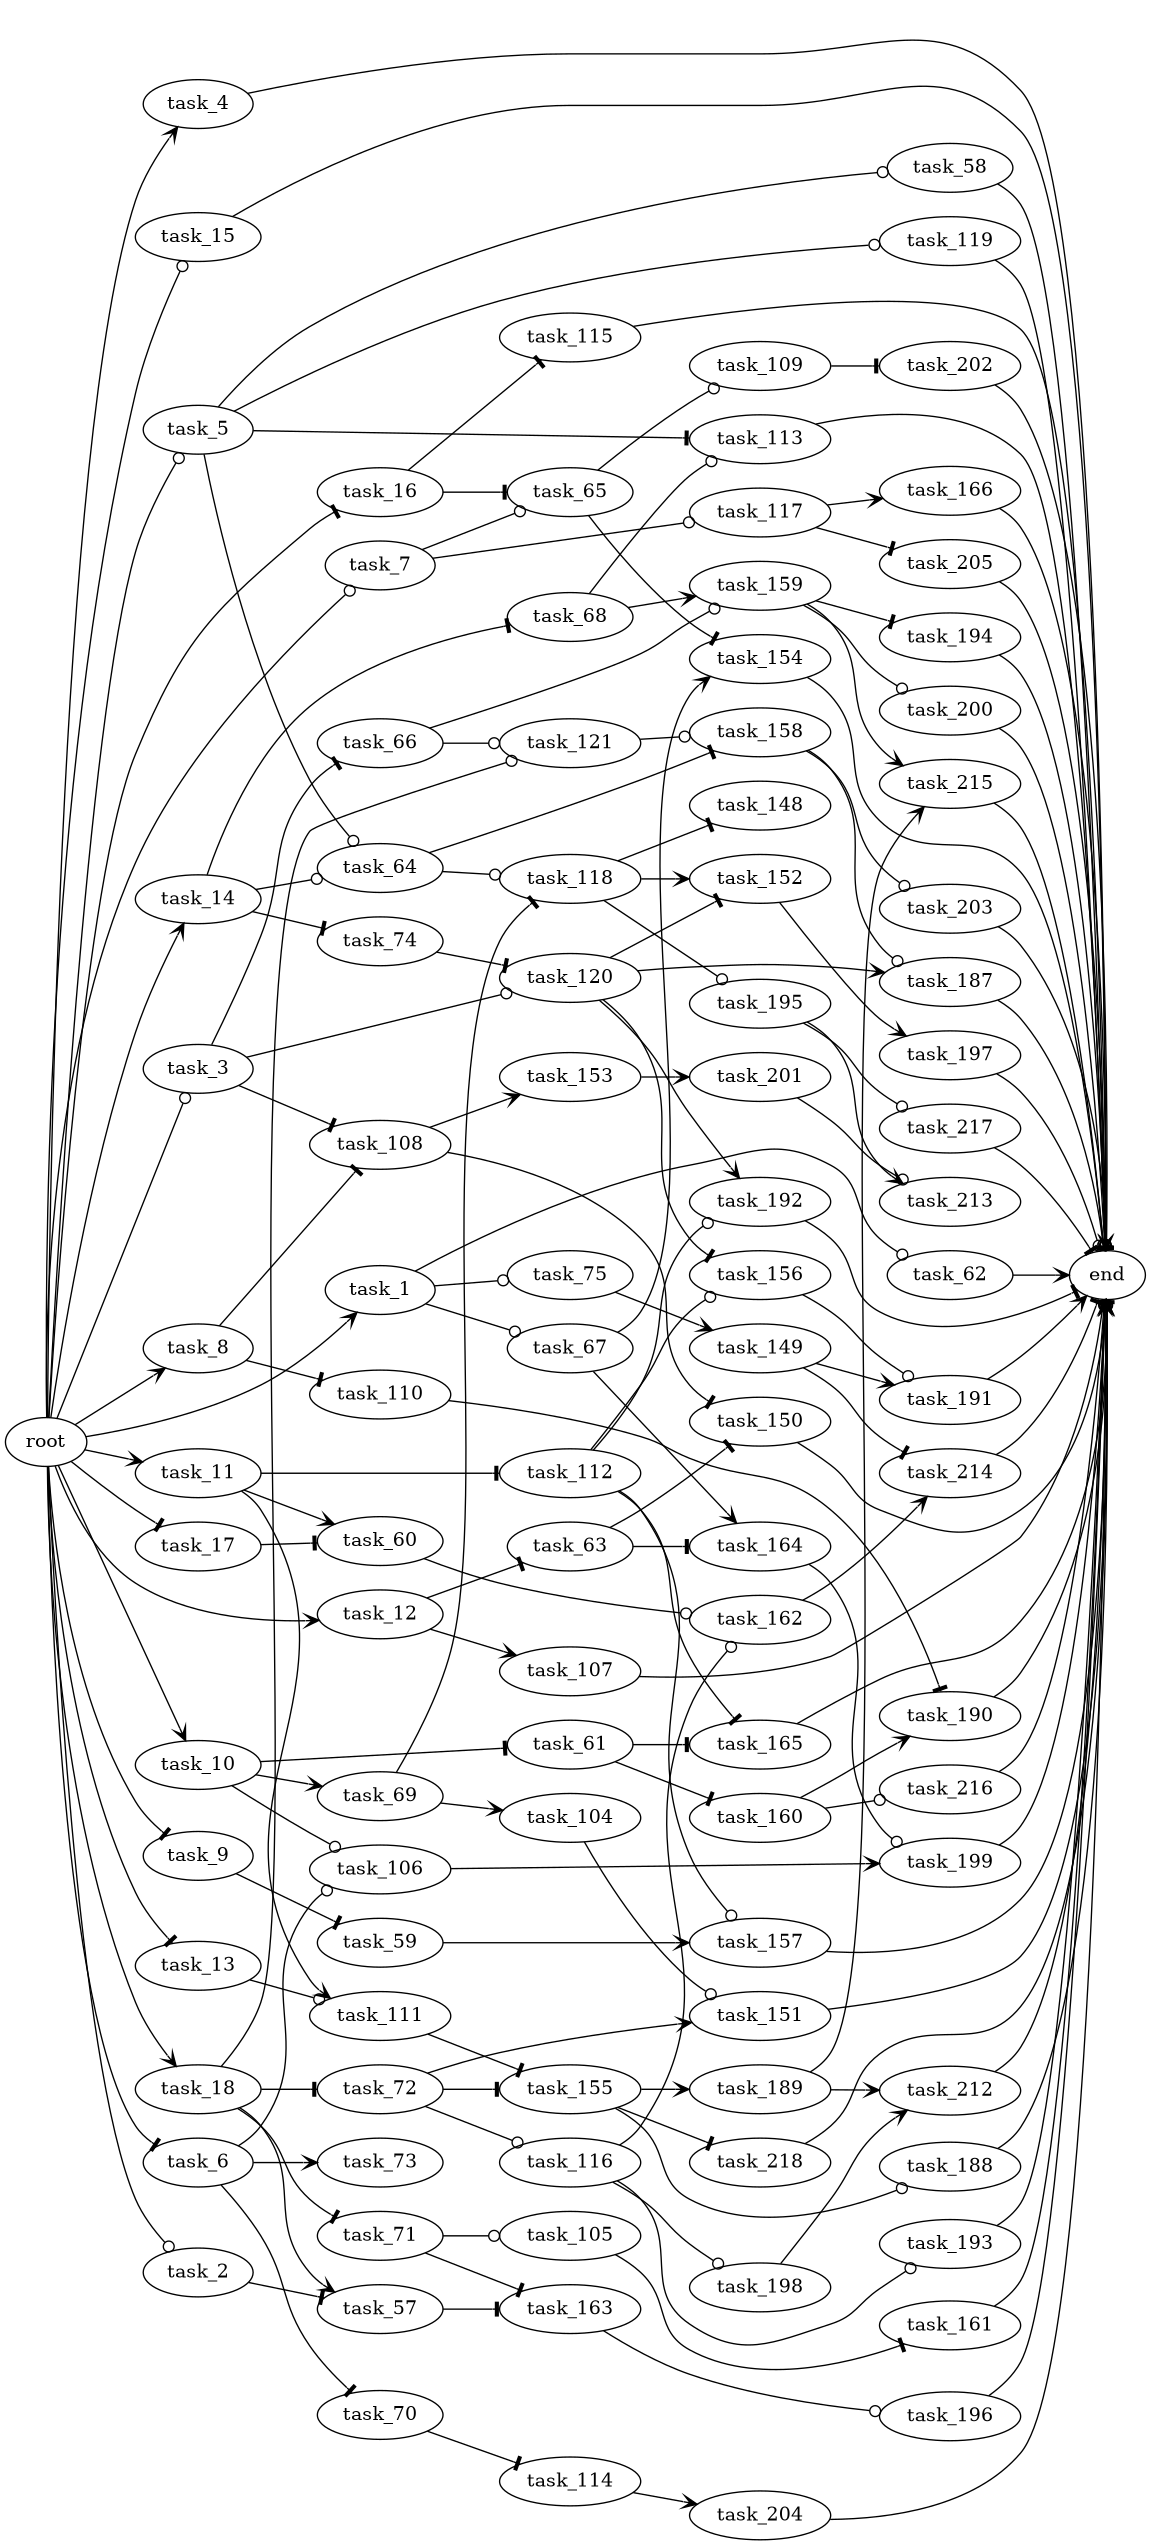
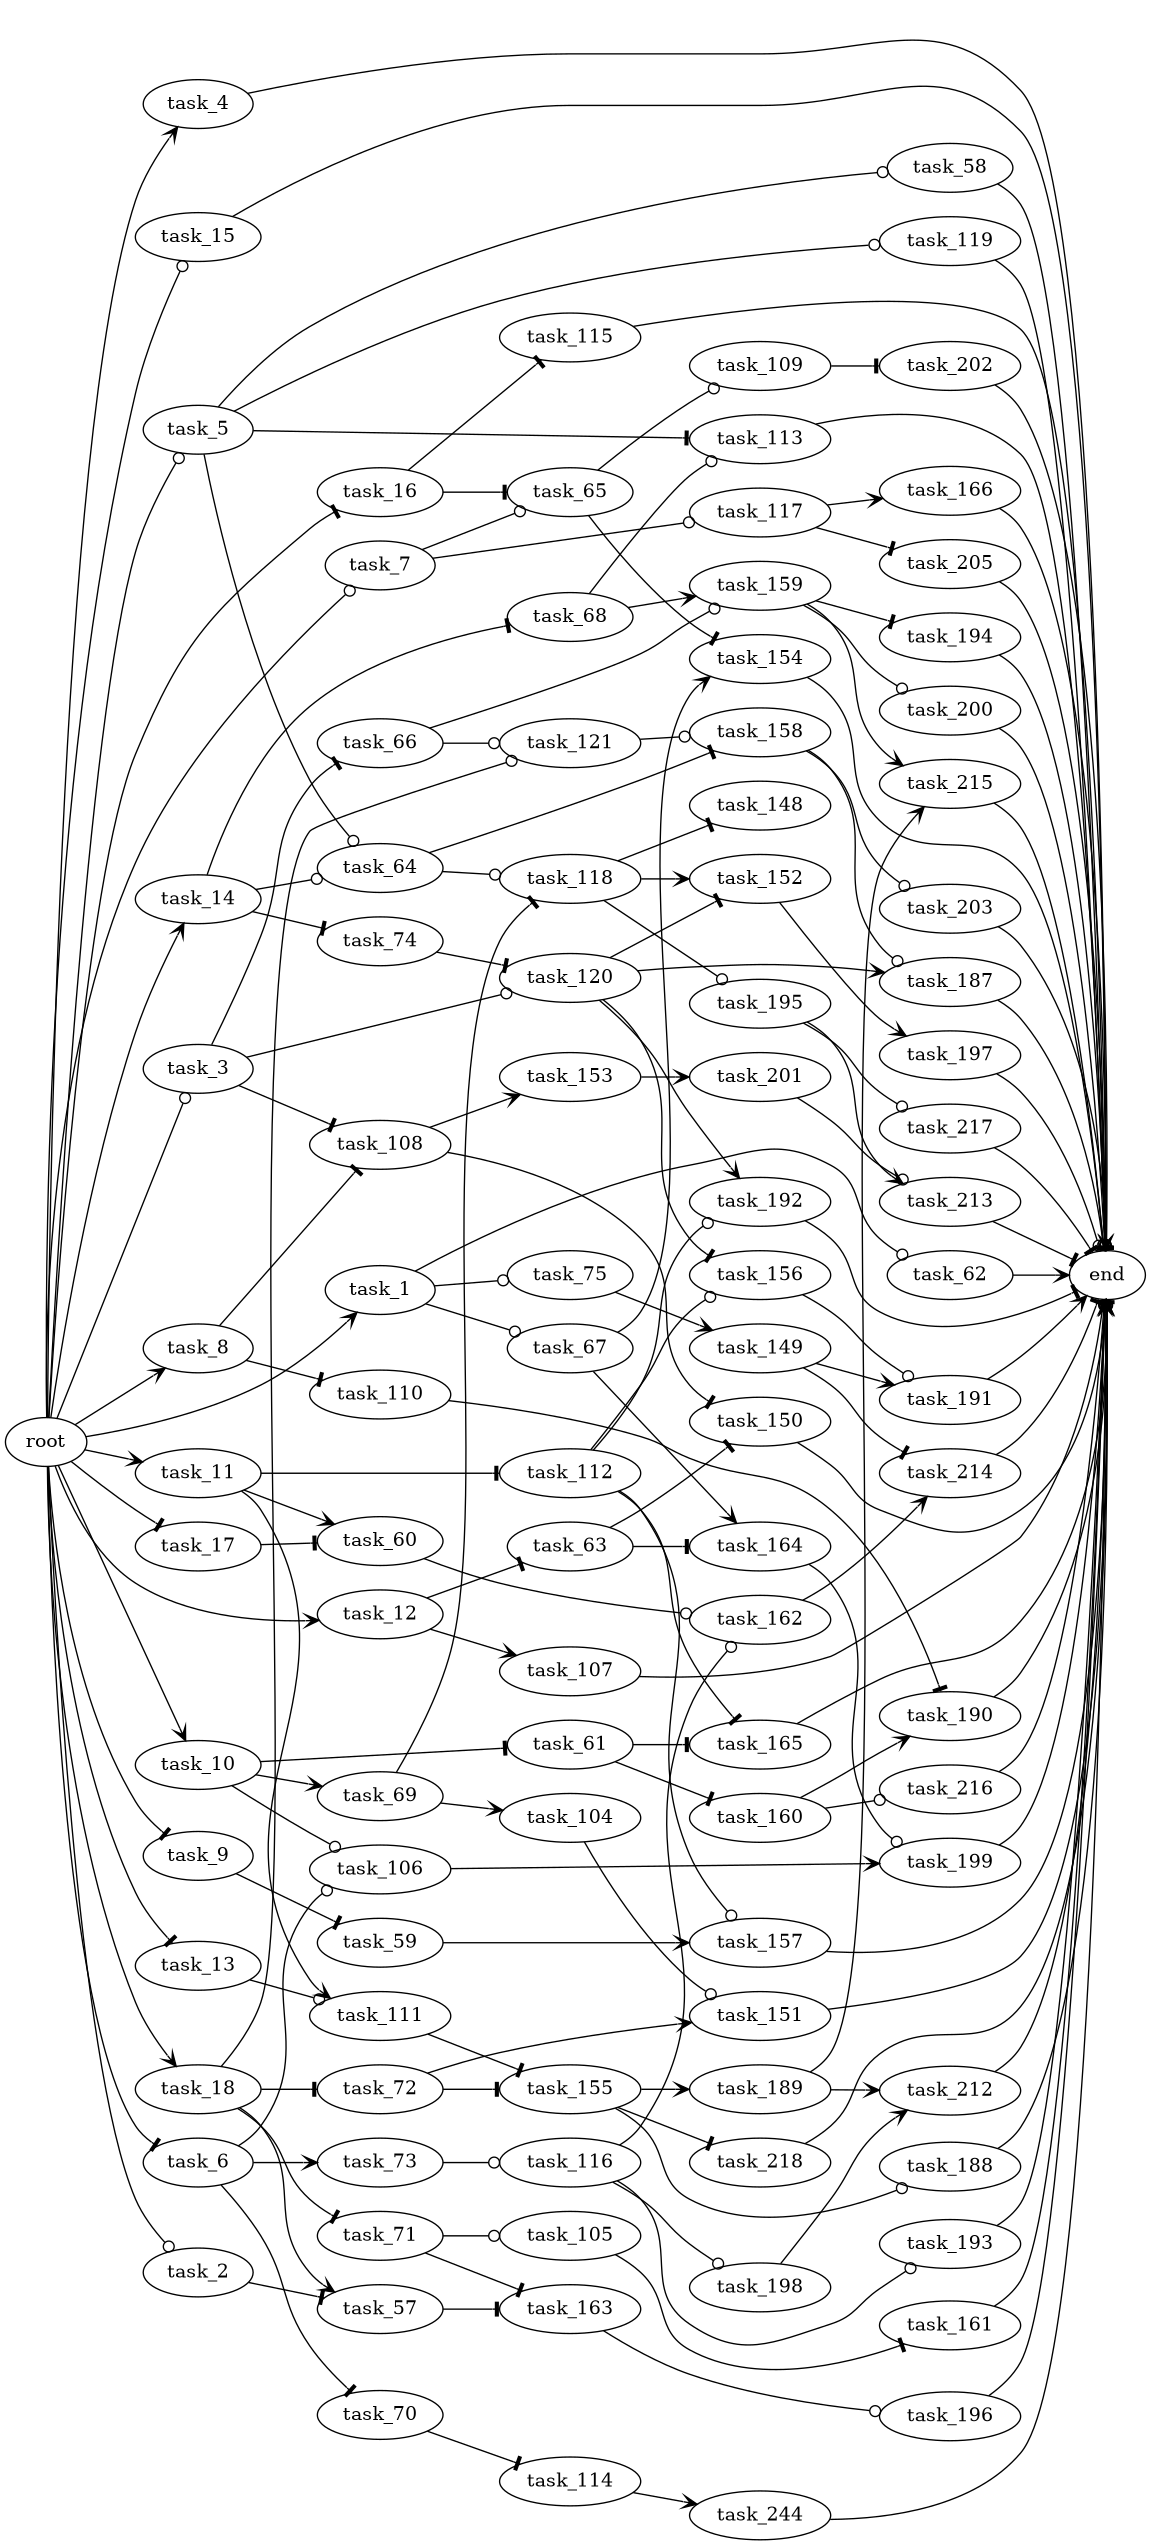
edge "task_213" -> "end": added
edge "task_72" -> "task_116": now "task_73" -> "task_116"
node "task_204": label "task_204" -> "task_244"
